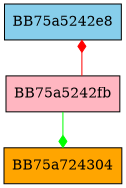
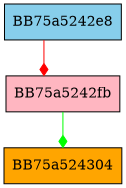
edge "BB75a5242fb" -> "BB75a5242e8": reversed
node "BB75a724304": label "BB75a724304" -> "BB75a524304"
